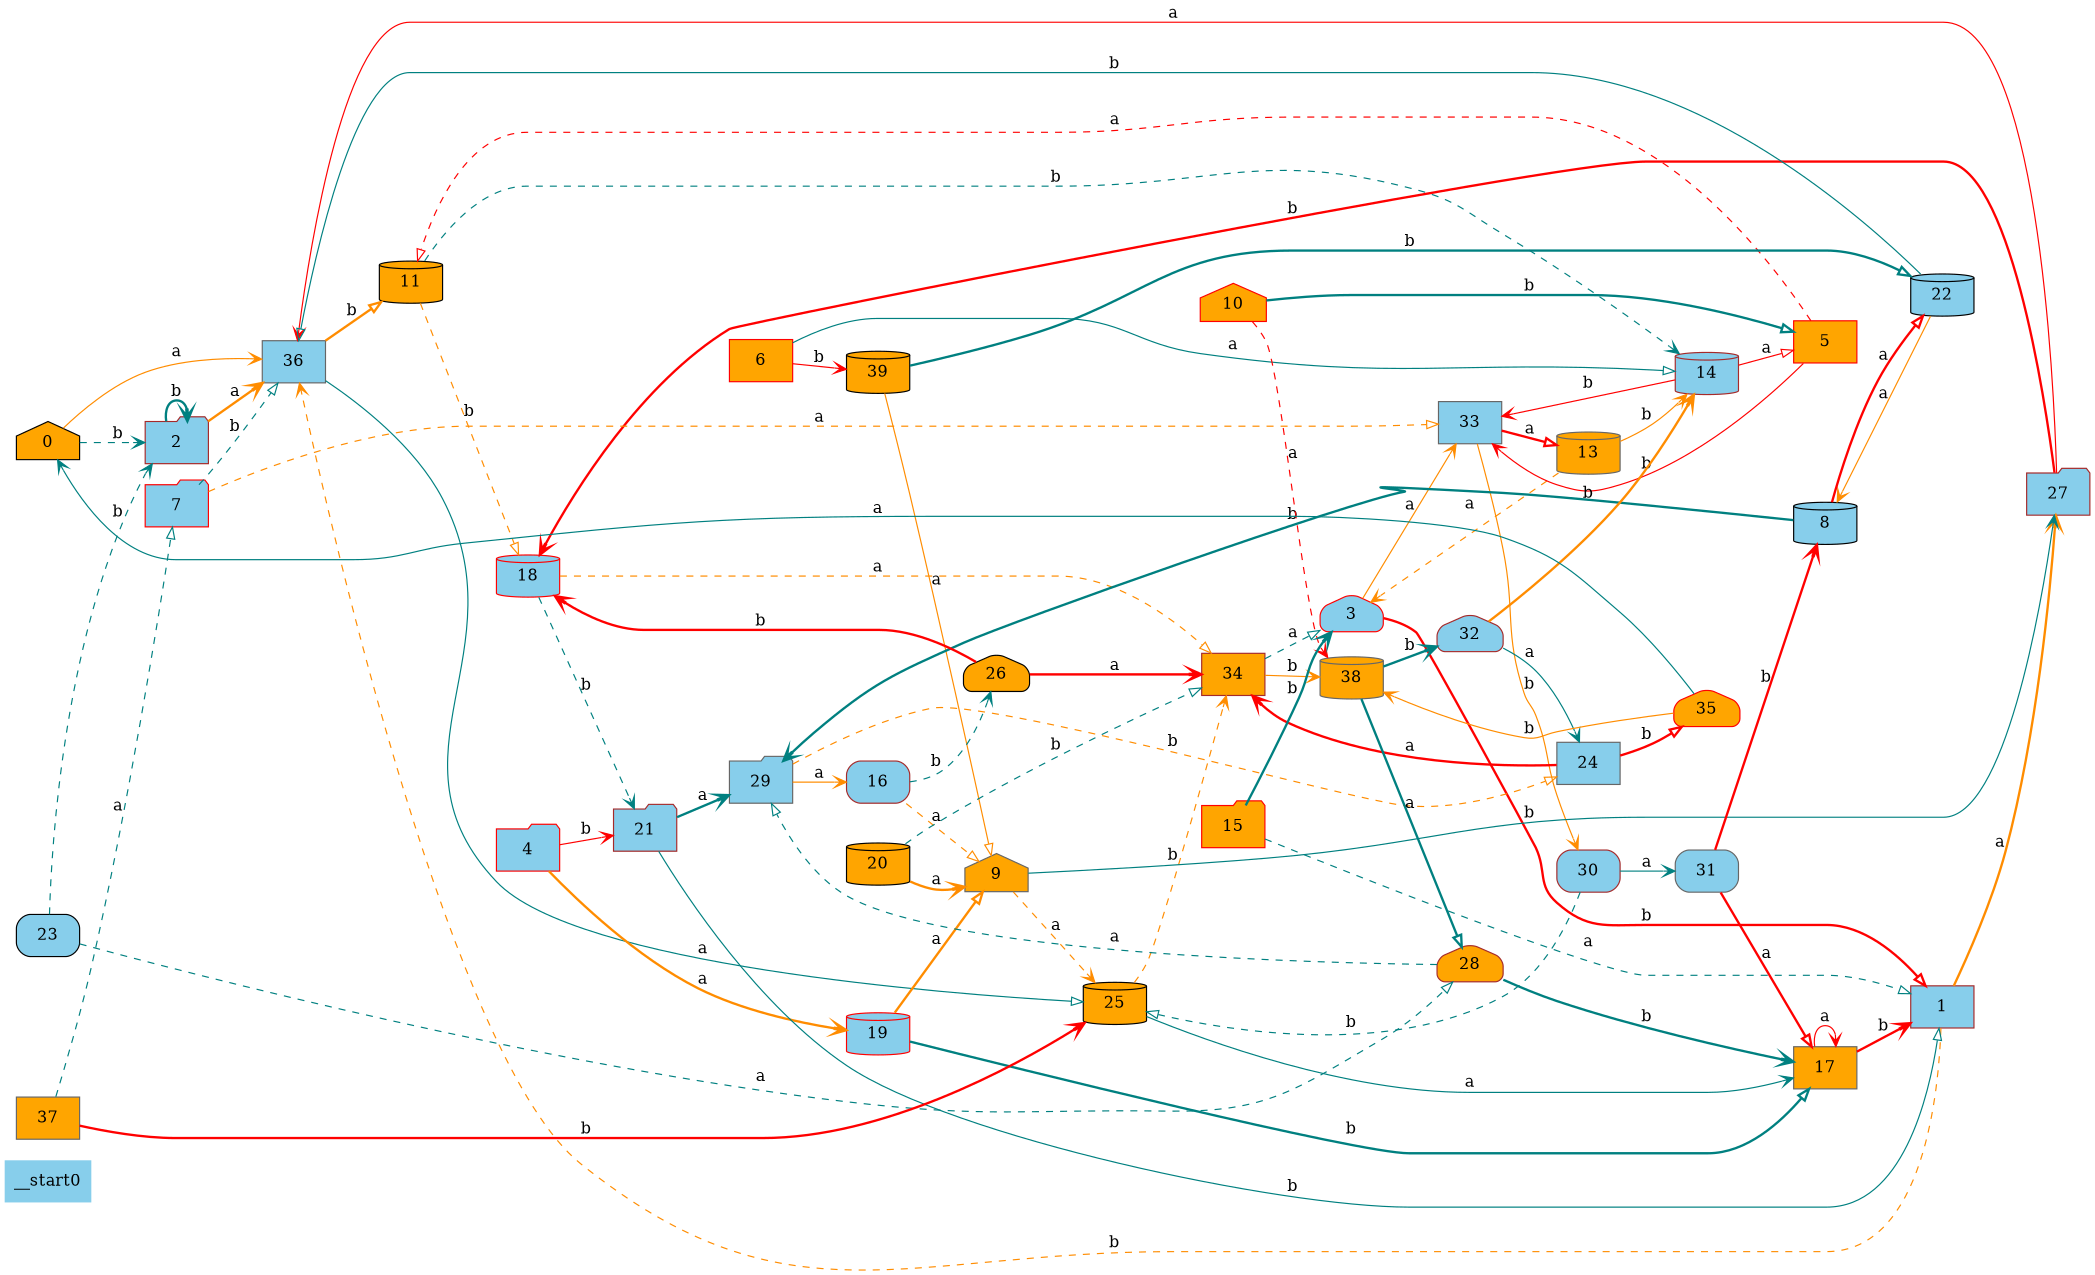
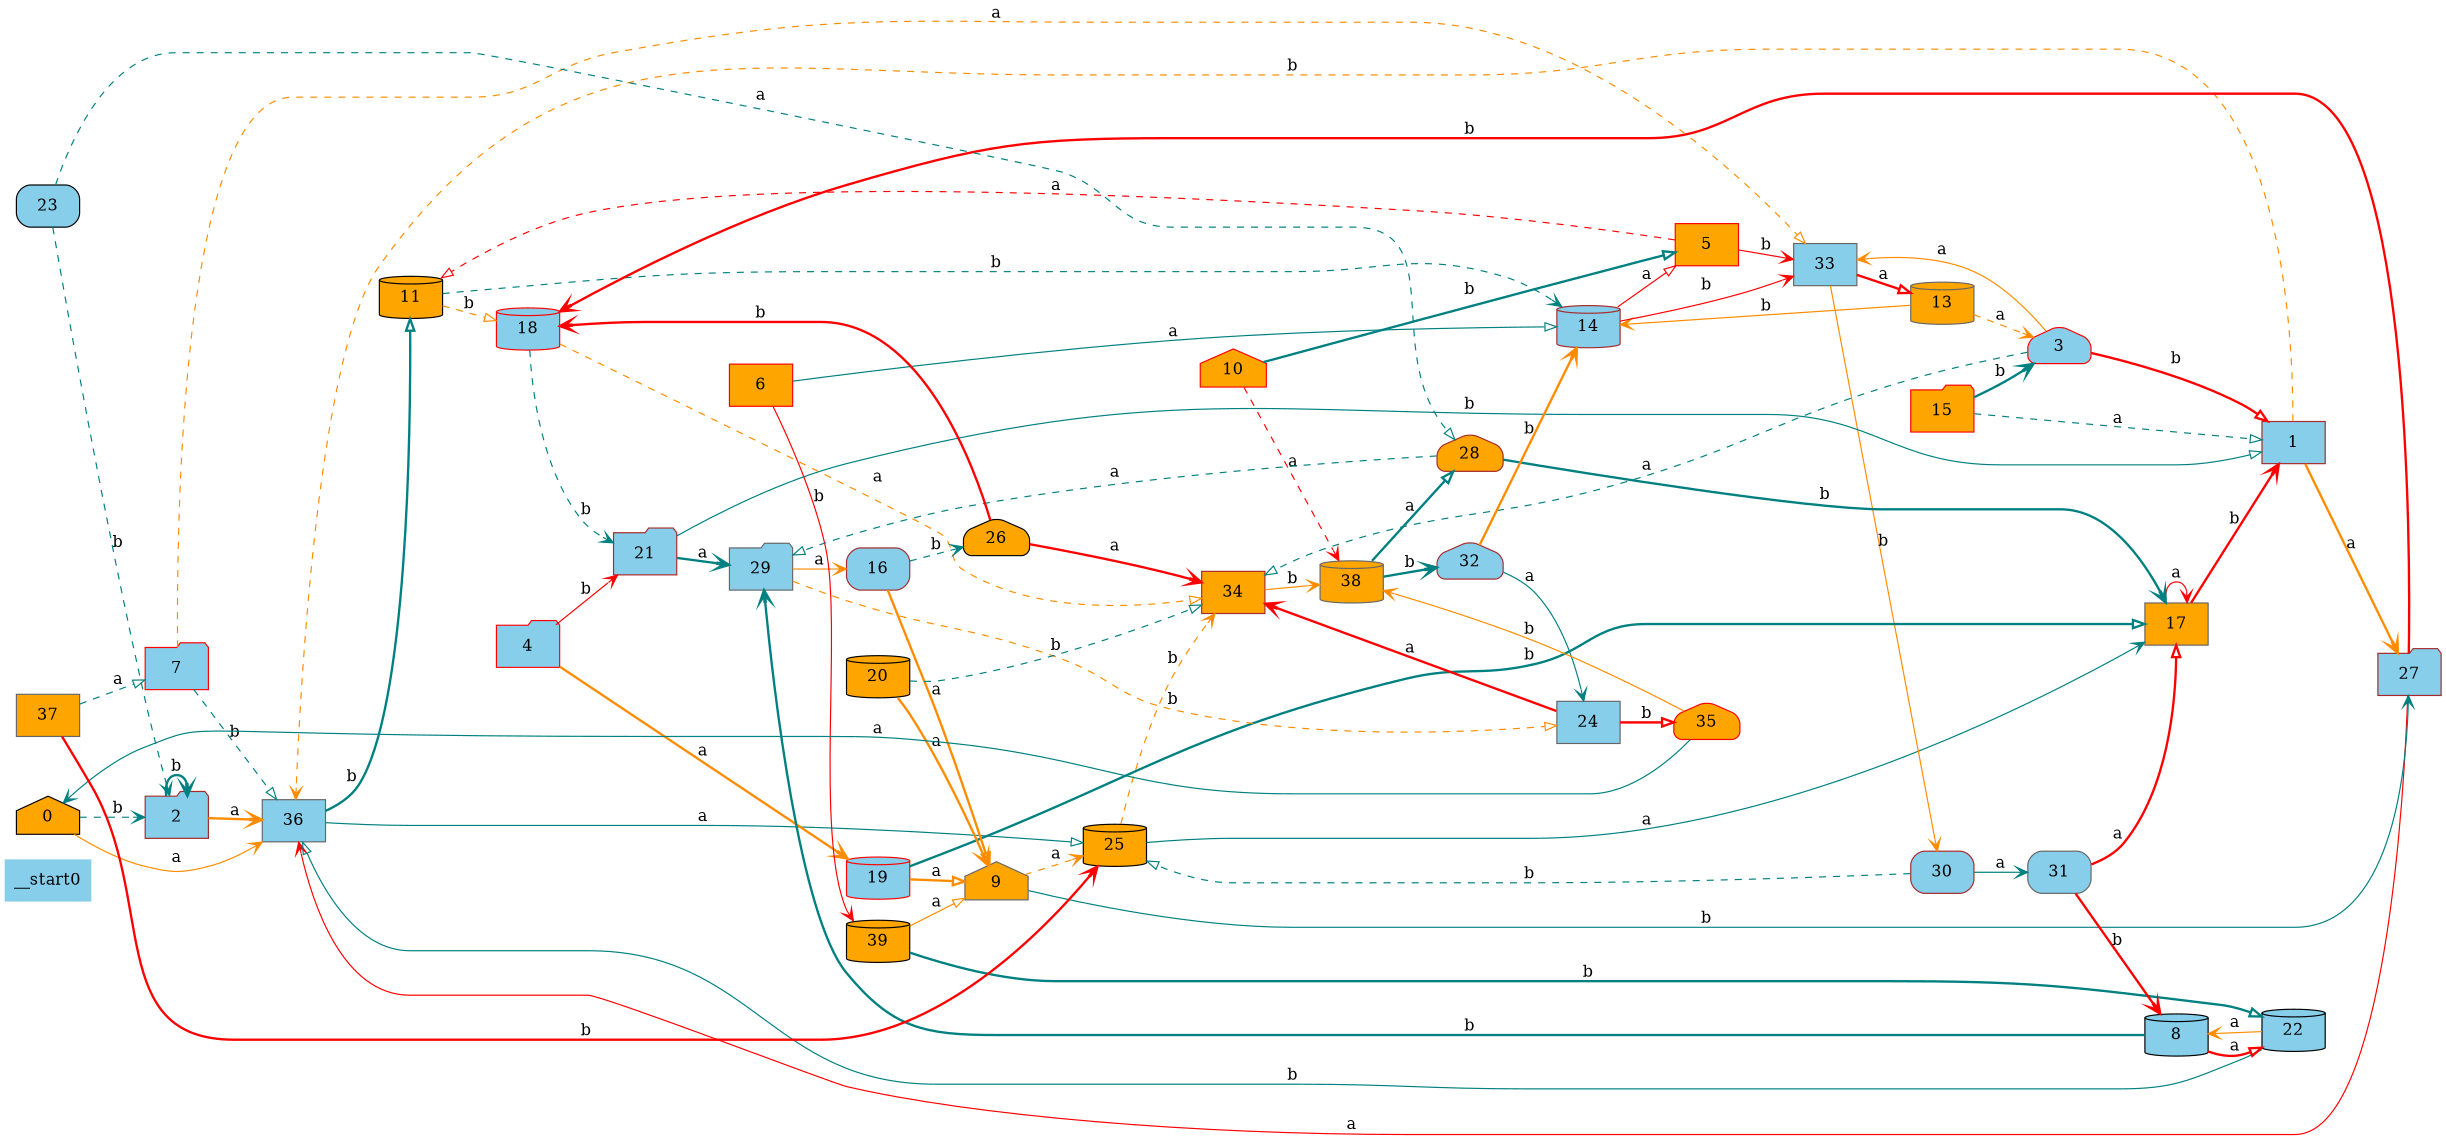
edge "36" -> "11": color darkorange -> teal
edge "34" -> "3": reversed
edge "16" -> "9": style dashed -> bold
